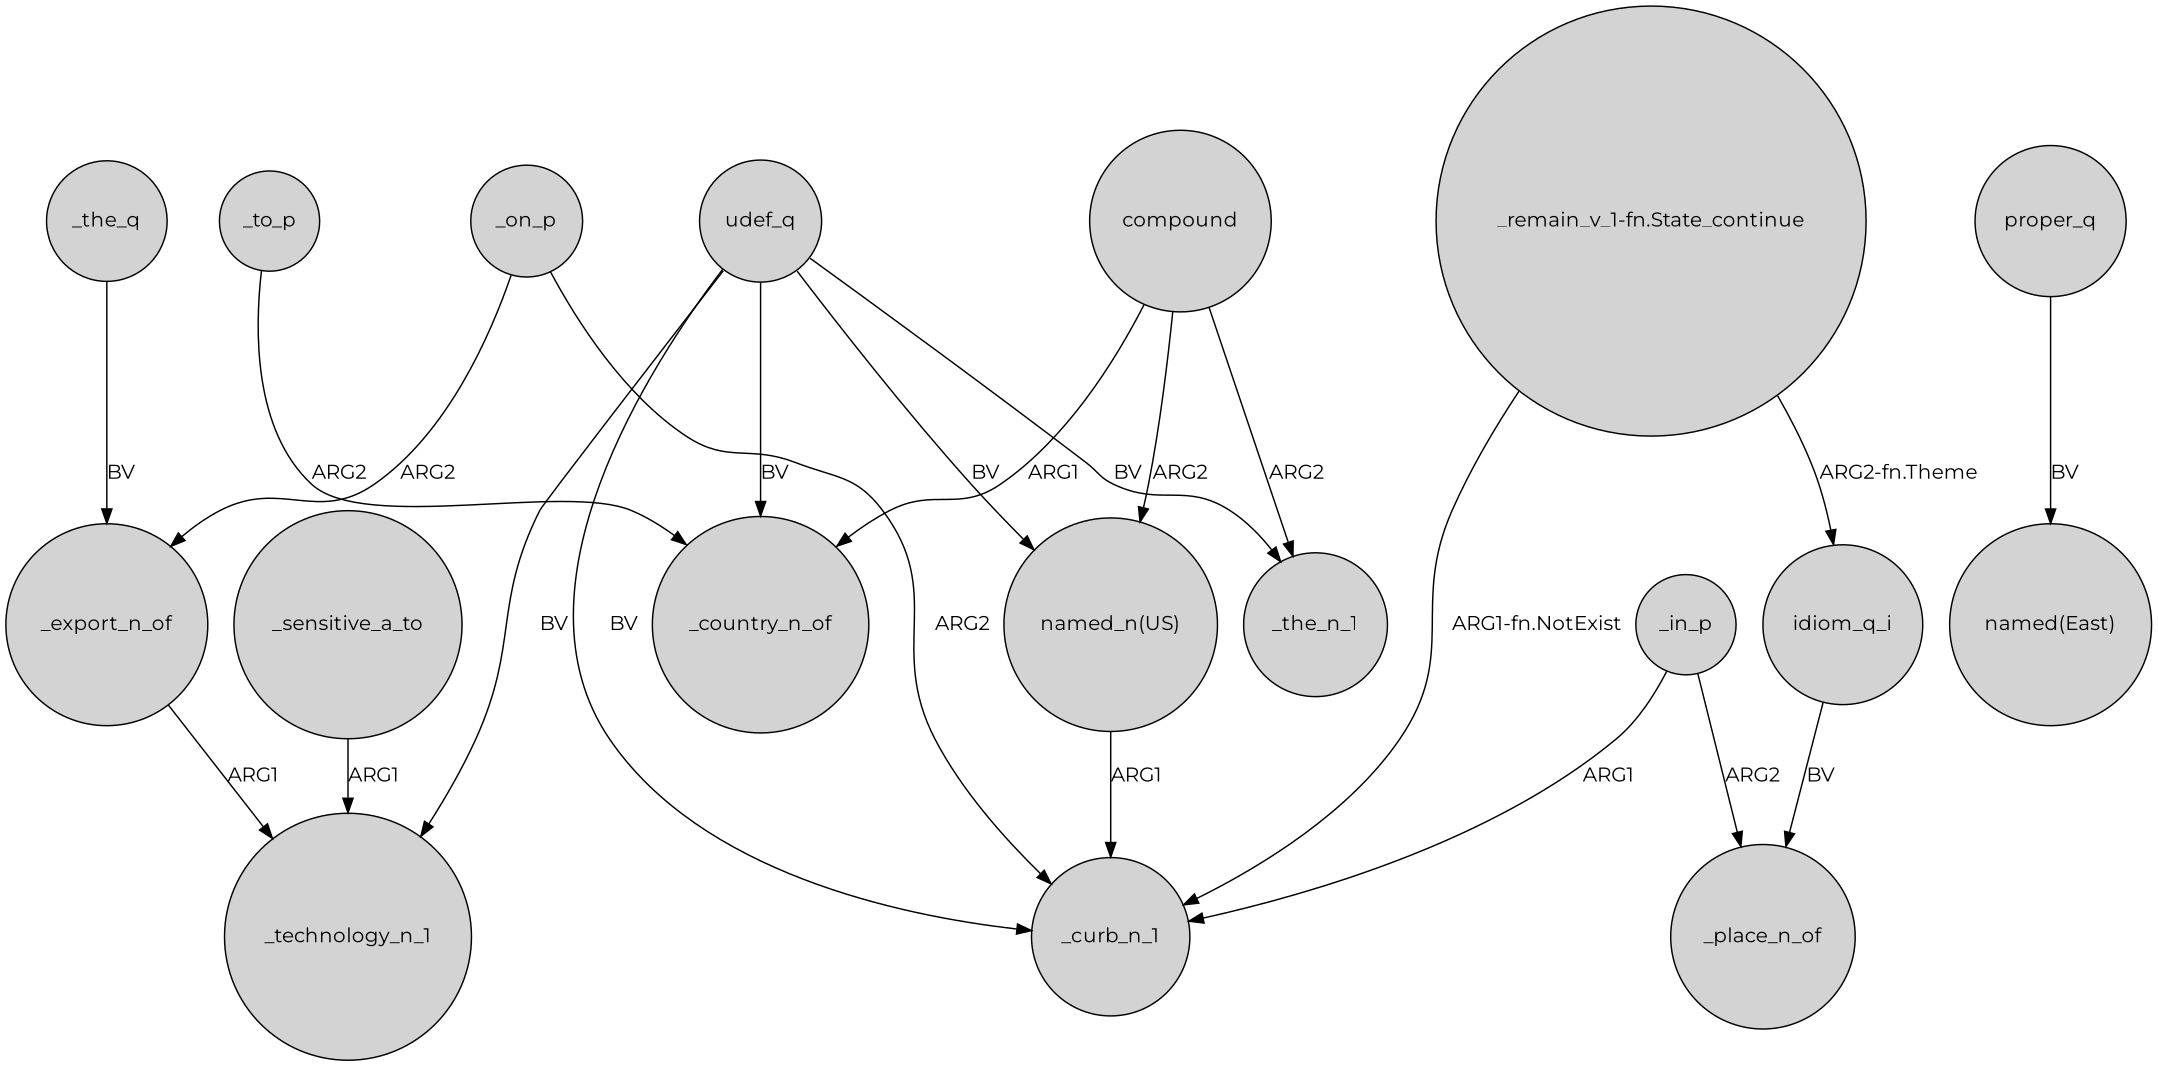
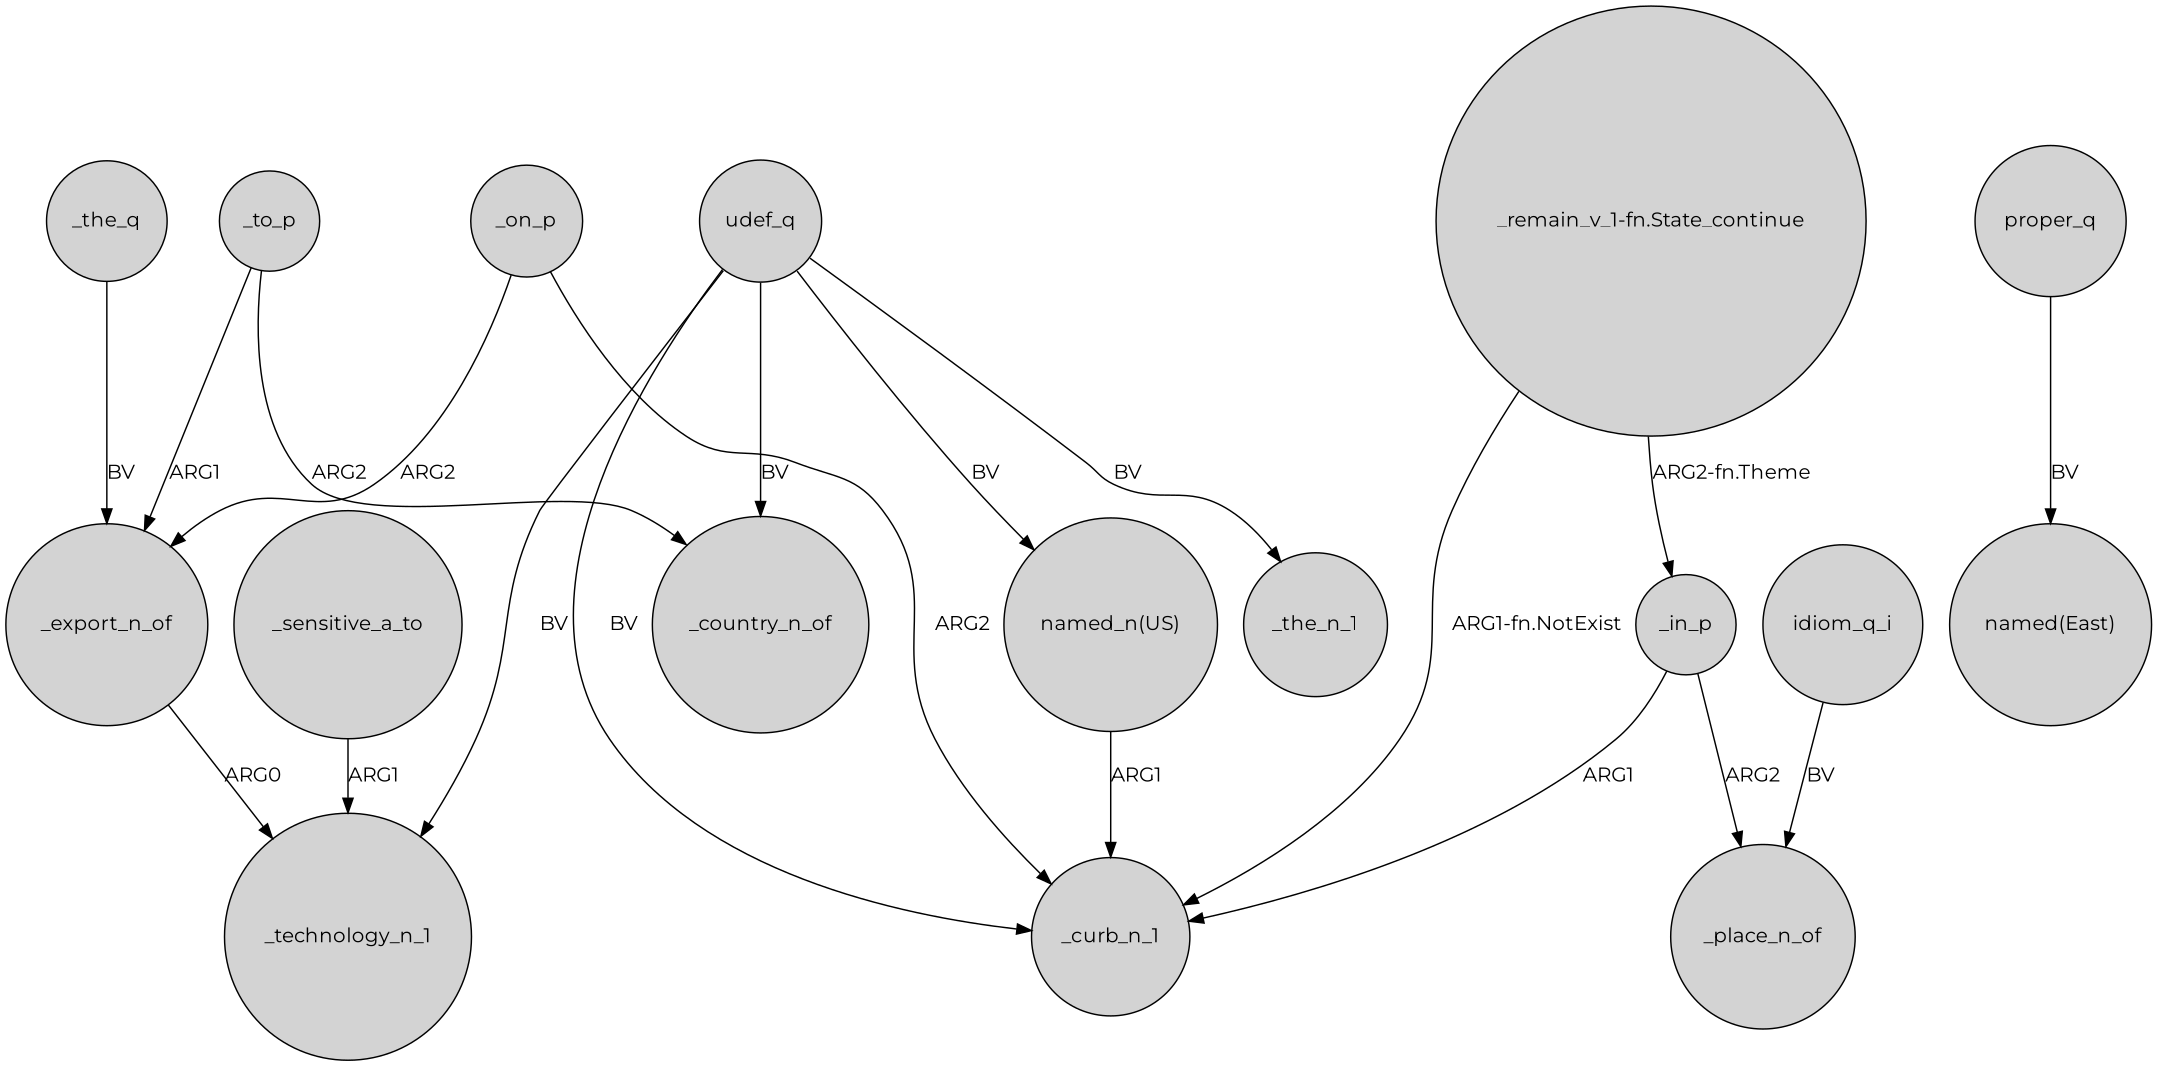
node "compound": removed
edge "_to_p" -> "_export_n_of": added, label "ARG1"
edge "_remain_v_1-fn.State_continue" -> "idiom_q_i": now "_remain_v_1-fn.State_continue" -> "_in_p"
edge "_export_n_of" -> "_technology_n_1": label "ARG1" -> "ARG0"
